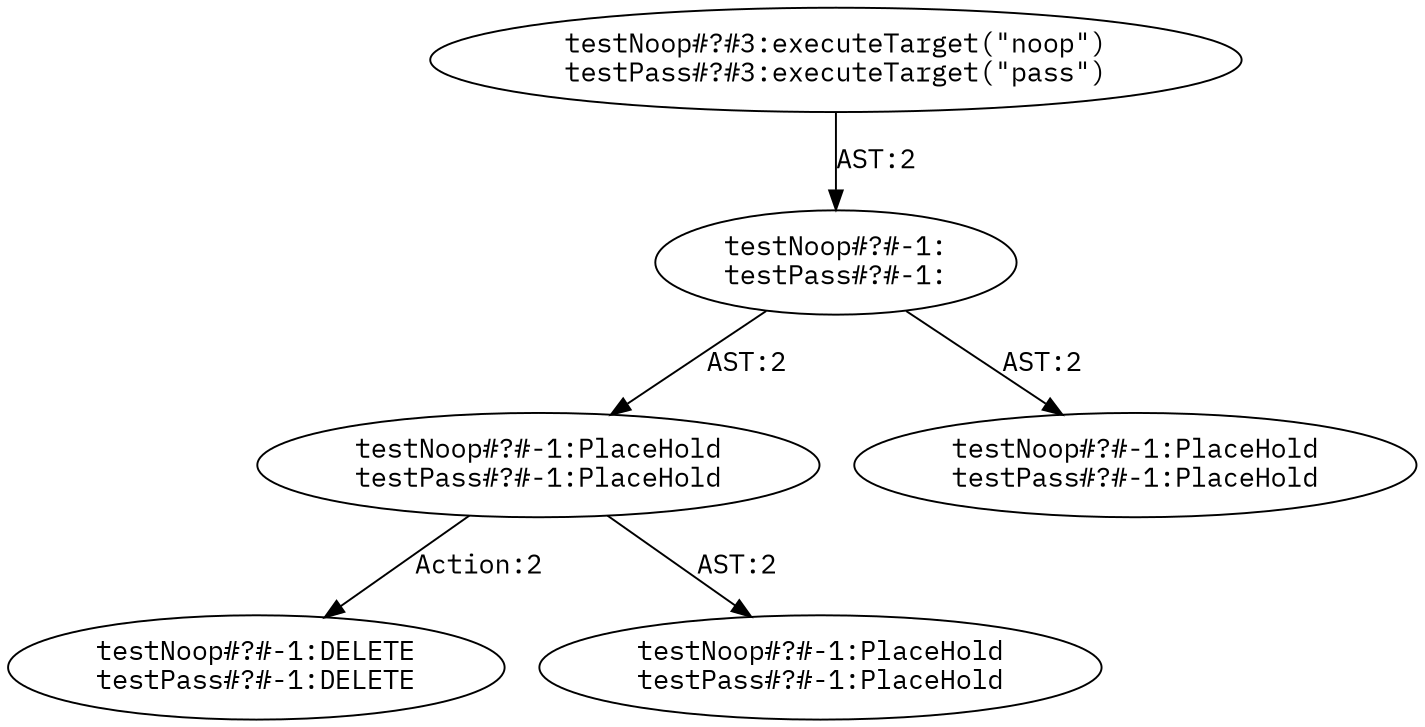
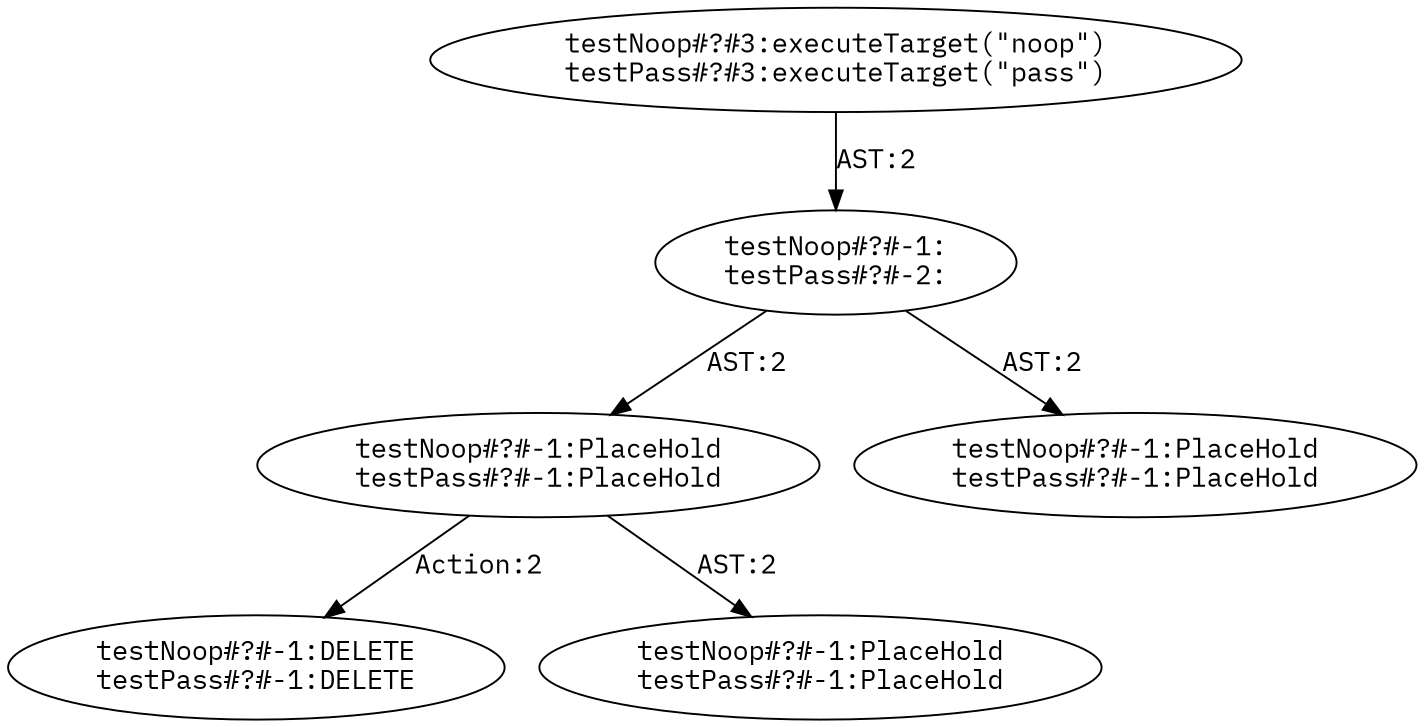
node "testNoop#?#-1: testPass#?#-1:": label "testNoop#?#-1: testPass#?#-1:" -> "testNoop#?#-1: testPass#?#-2:"
